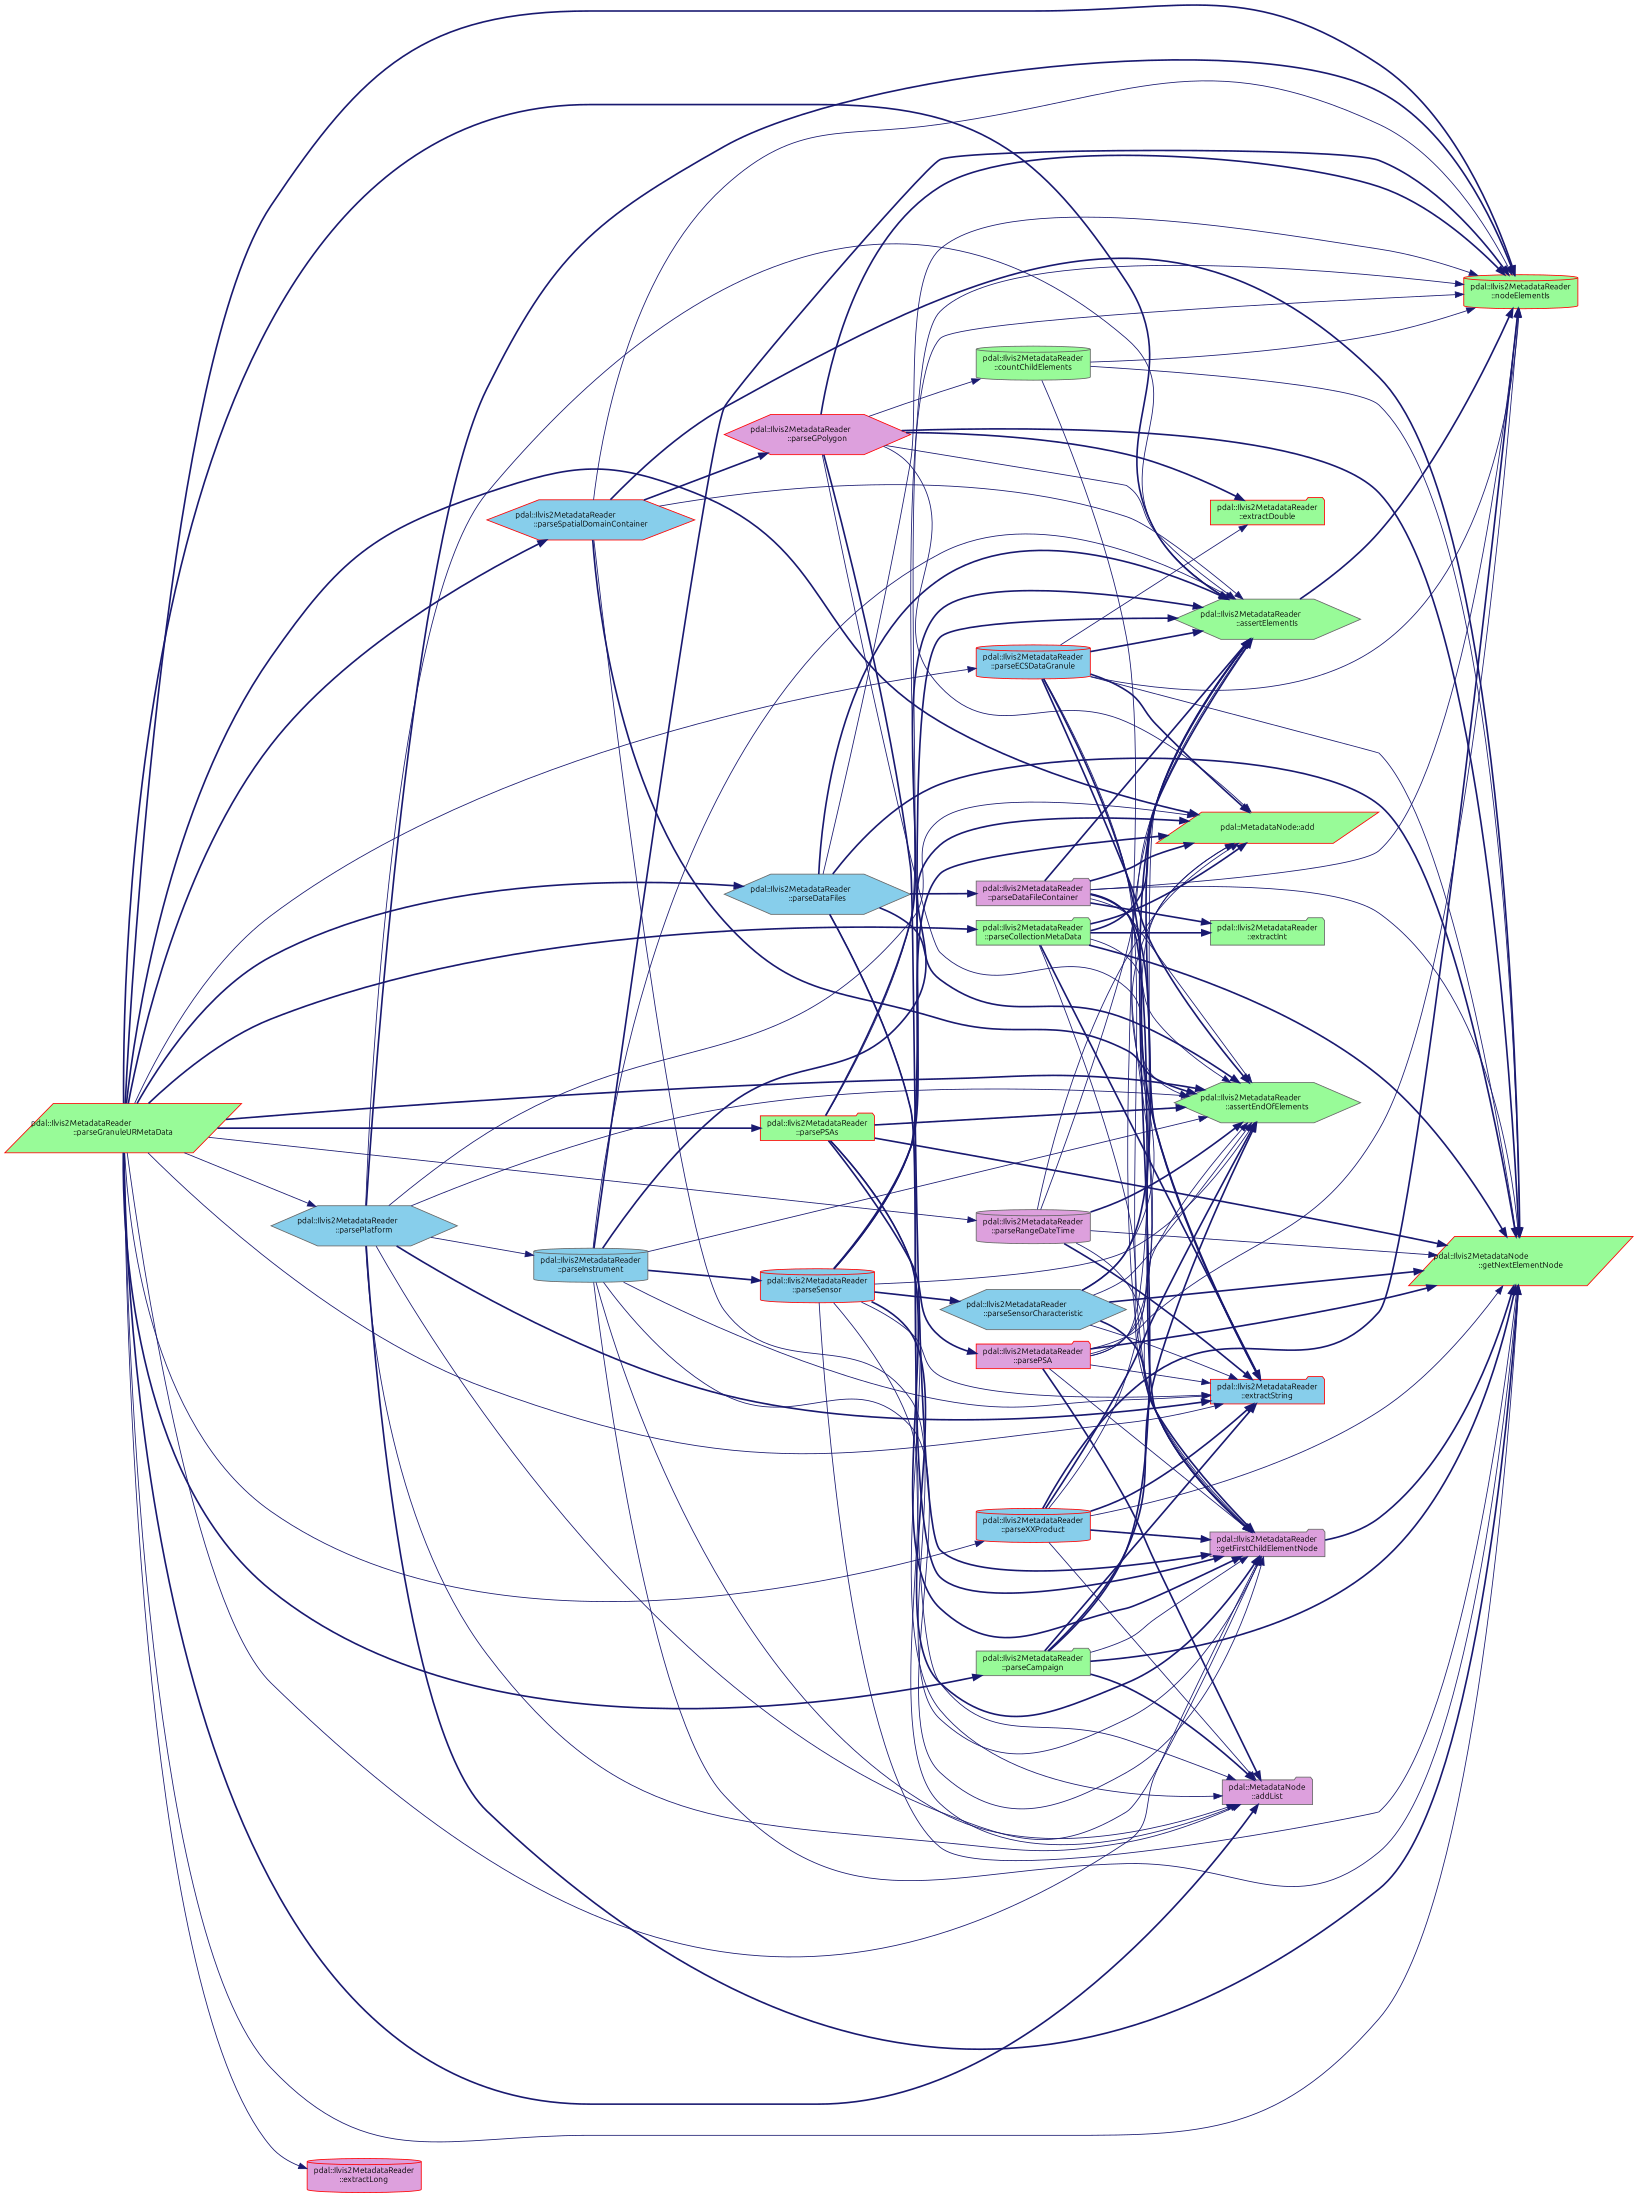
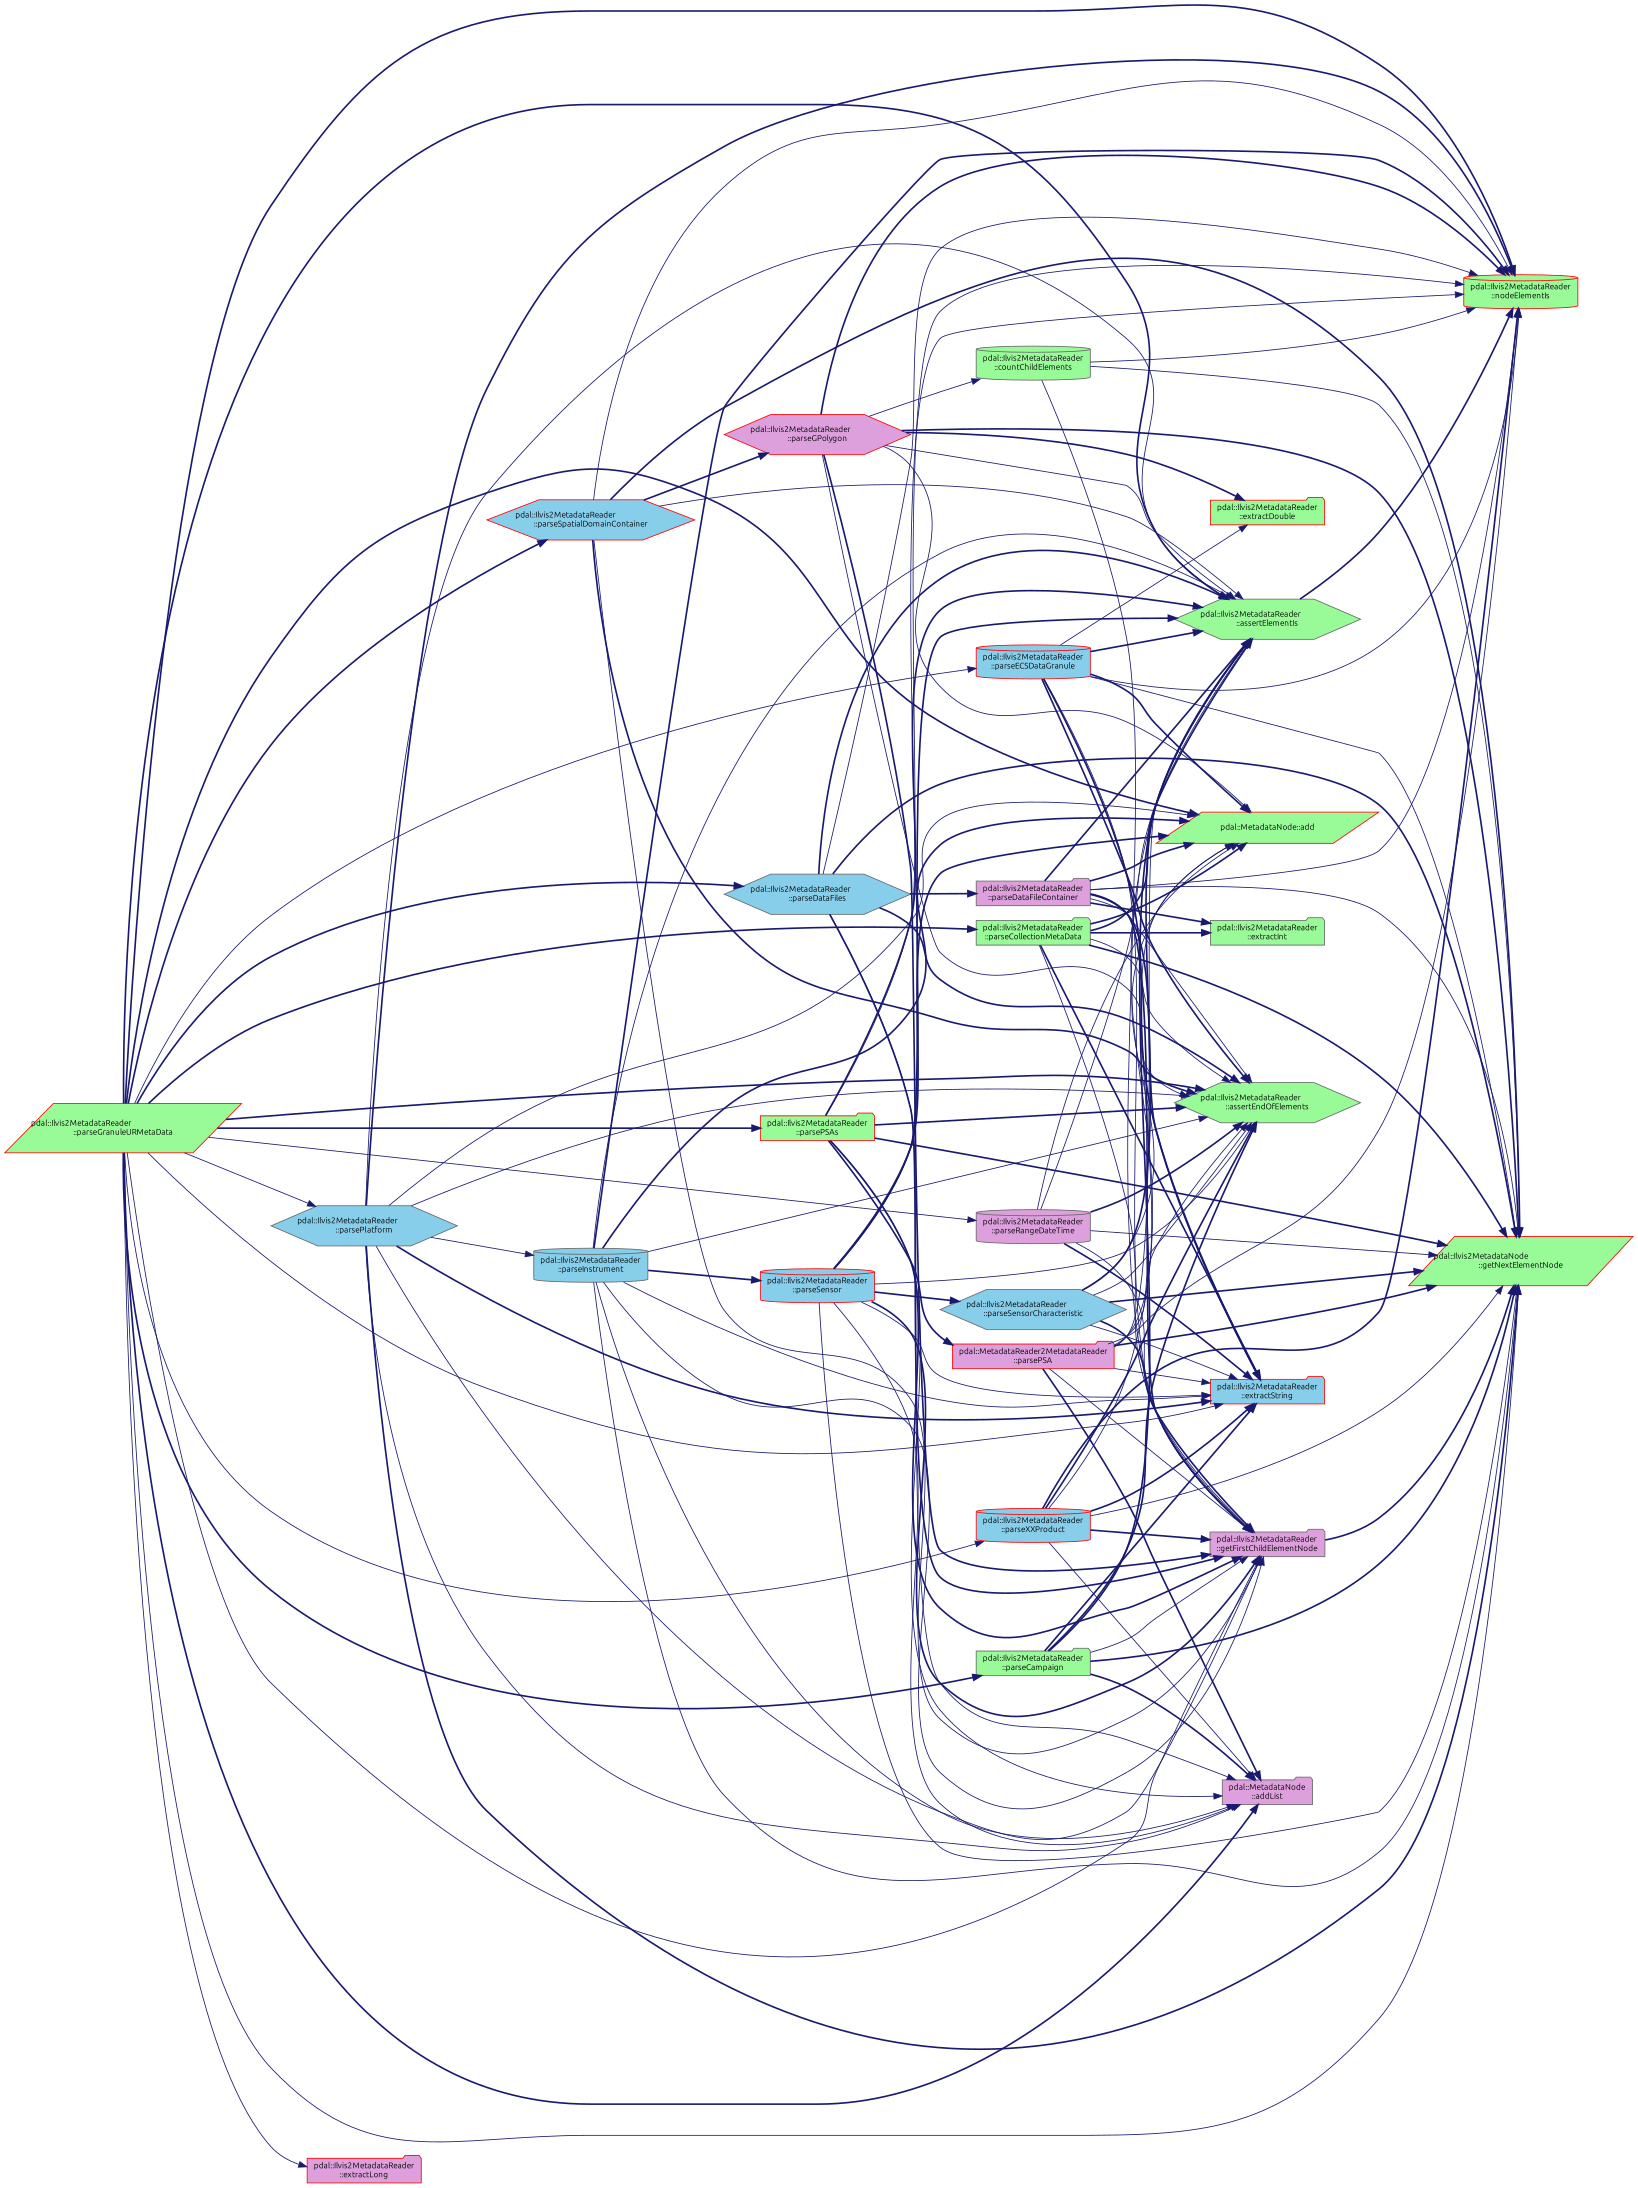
node "pdal::Ilvis2MetadataReader ::parsePSA": label "pdal::Ilvis2MetadataReader ::parsePSA" -> "pdal::MetadataReader2MetadataReader ::parsePSA"
node "pdal::Ilvis2MetadataReader ::extractLong": shape cylinder -> folder
